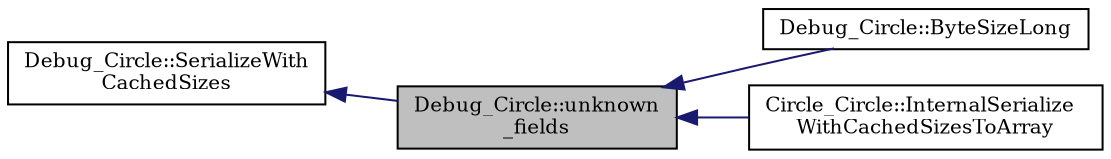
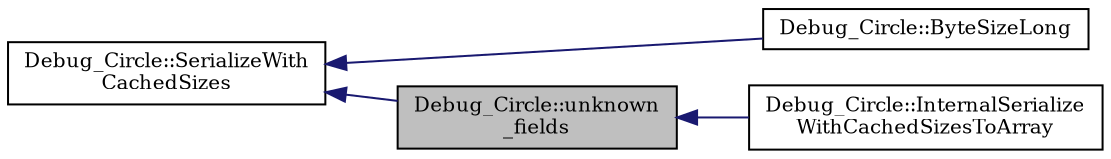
edge "Debug_Circle::ByteSizeLong" -> "Debug_Circle::unknown _fields": now "Debug_Circle::ByteSizeLong" -> "Debug_Circle::SerializeWith CachedSizes"
node "Circle_Circle::InternalSerialize WithCachedSizesToArray": label "Circle_Circle::InternalSerialize WithCachedSizesToArray" -> "Debug_Circle::InternalSerialize WithCachedSizesToArray"
